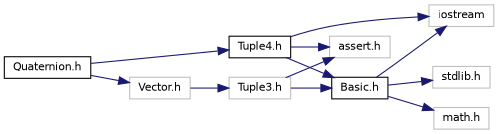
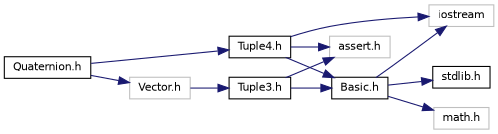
node "stdlib.h": color grey75 -> black
node "Tuple3.h": color grey75 -> black
